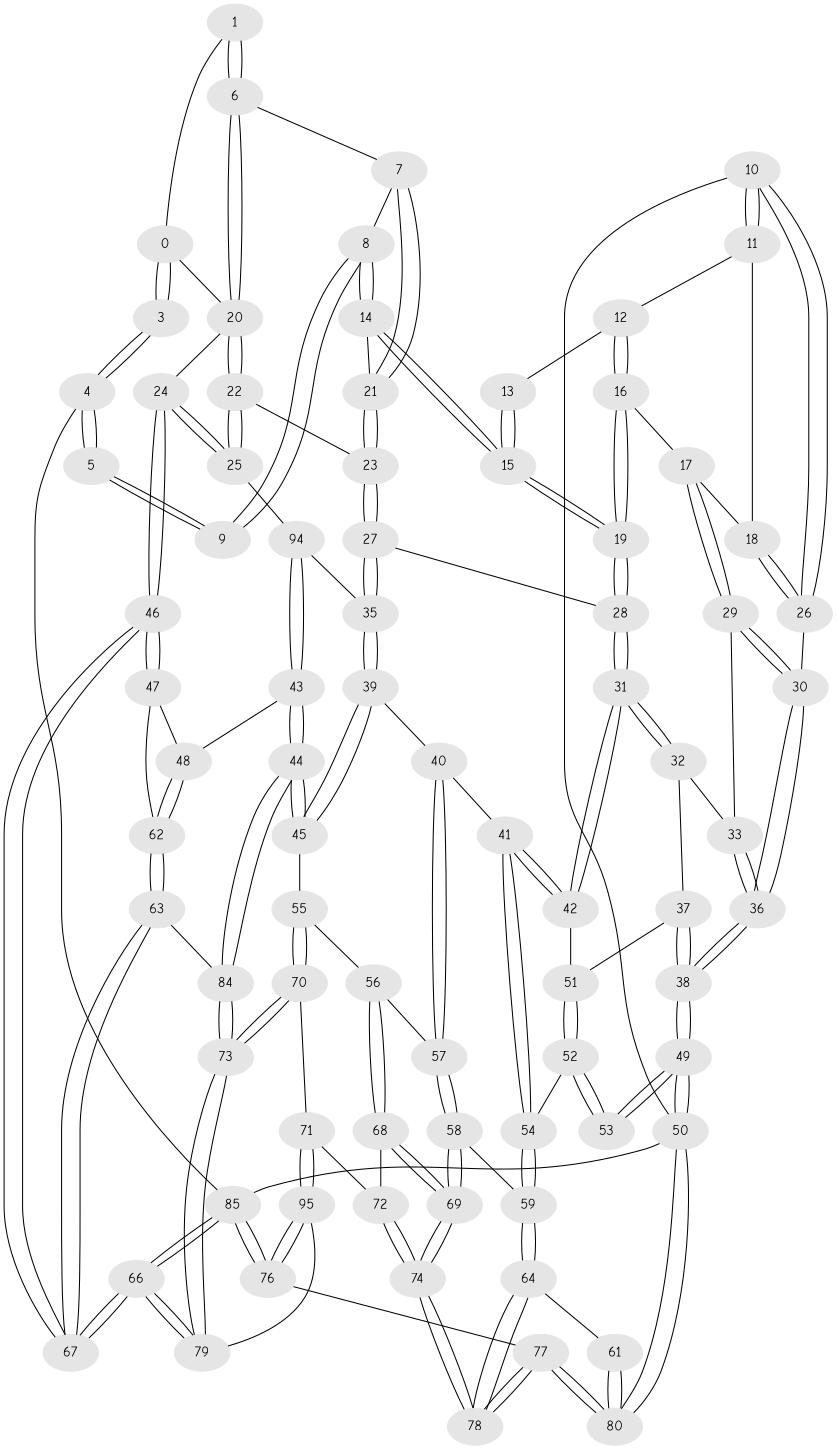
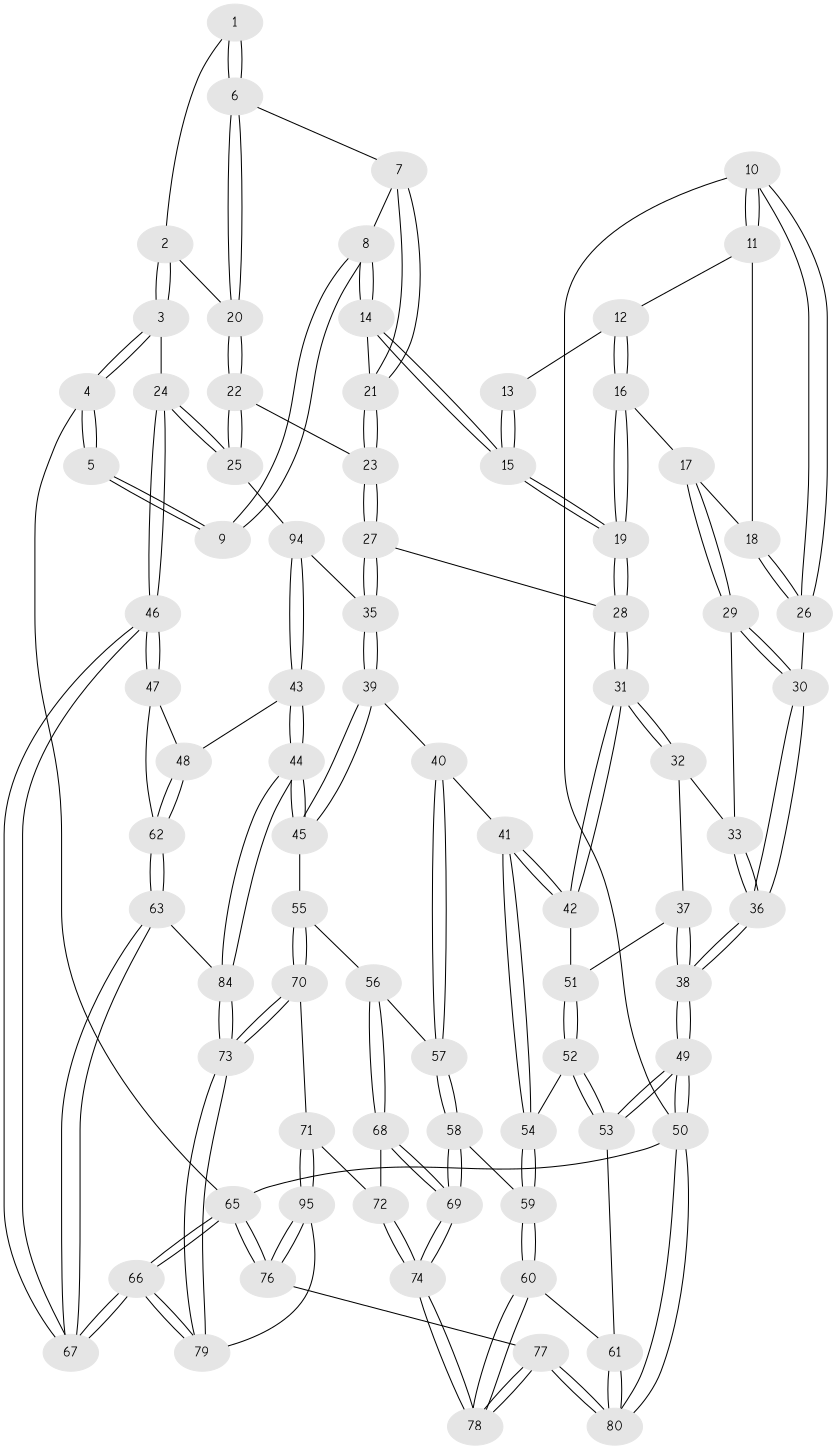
node "0": label "0" -> "2"
edge "20" -- "24": now "3" -- "24"
node "85": label "85" -> "65"
edge "53" -- "61": added
node "64": label "64" -> "60"
